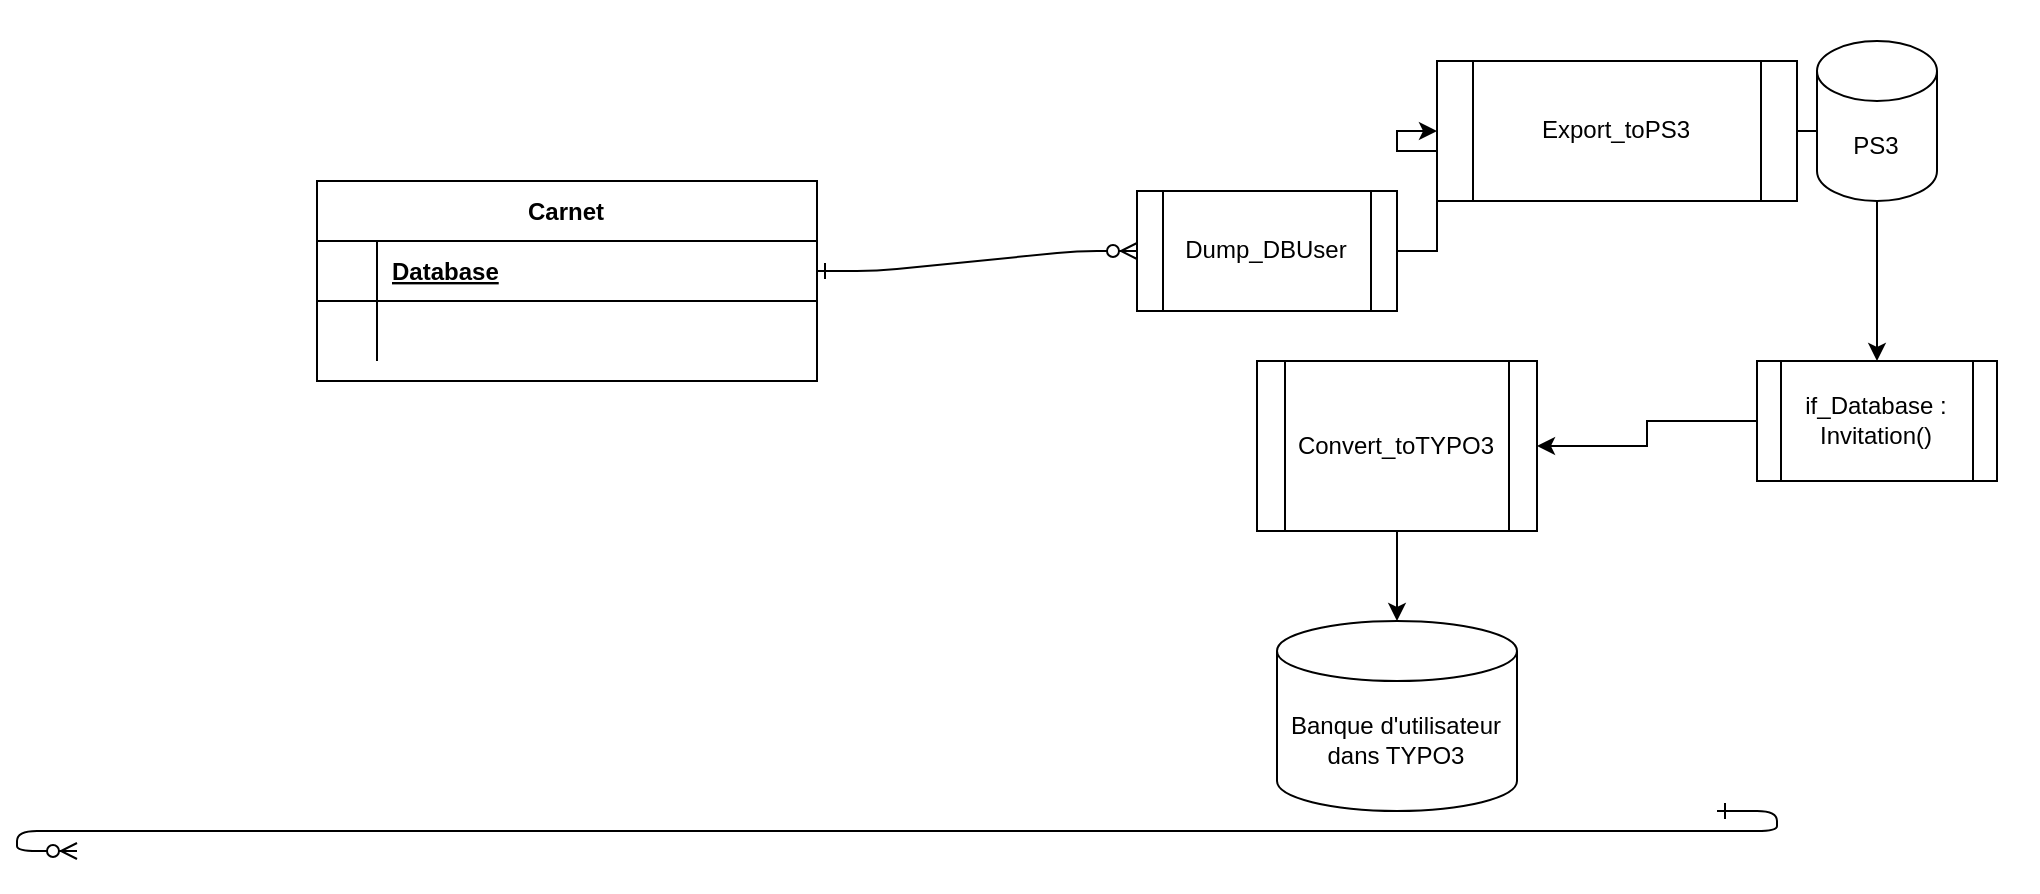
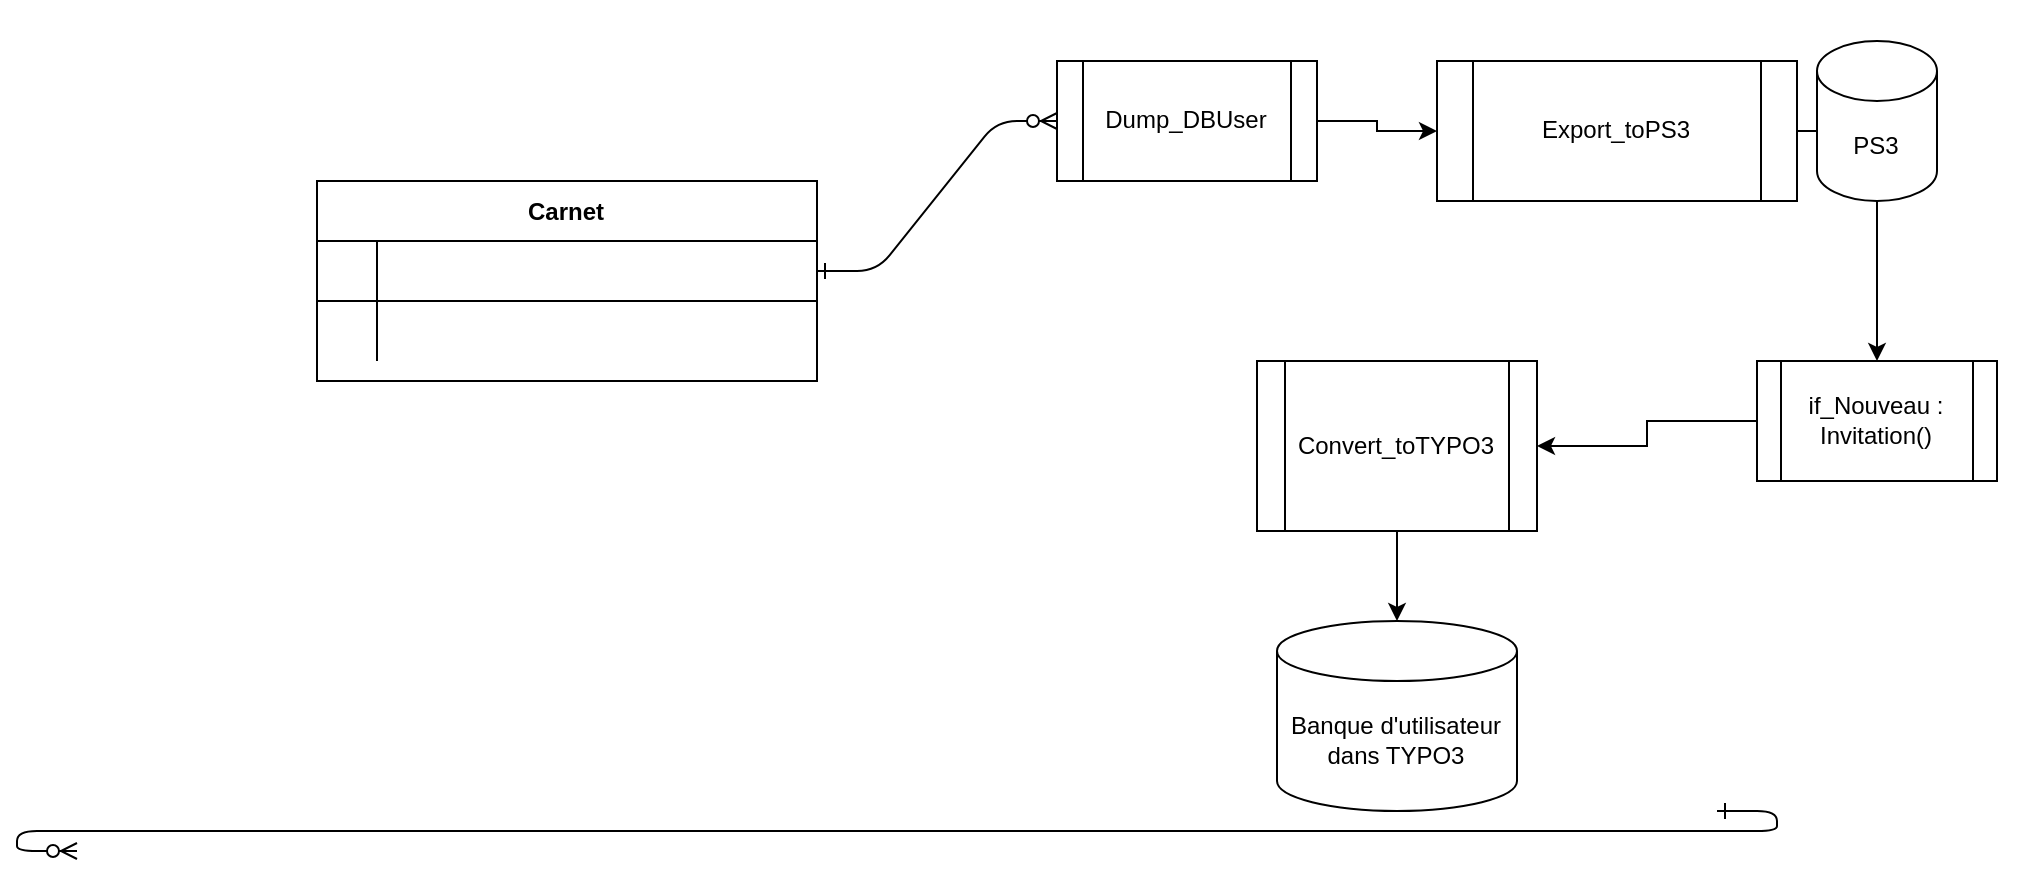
node "Dump_DBUser": moved (1267, 251) -> (1187, 121)
node "Database": removed
node "if_Database : Invitation()": label "if_Database : Invitation()" -> "if_Nouveau : Invitation()"
